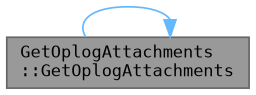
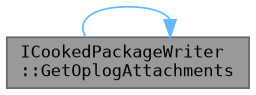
node "GetOplogAttachments ::GetOplogAttachments": label "GetOplogAttachments ::GetOplogAttachments" -> "ICookedPackageWriter ::GetOplogAttachments"
